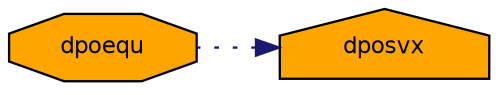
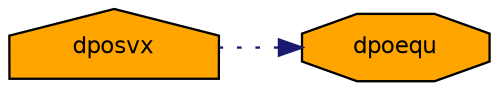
edge "dpoequ" -> "dposvx": reversed
